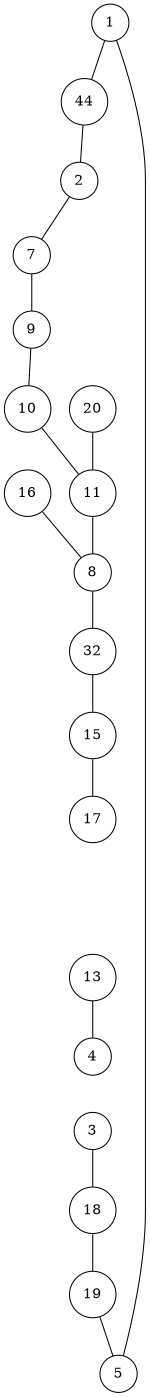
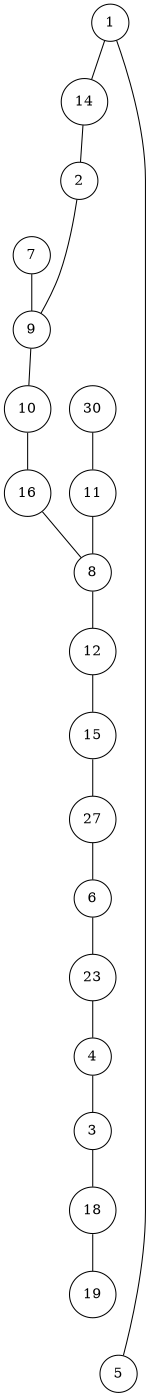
node "44": label "44" -> "14"
edge "2" -- "7": now "2" -- "9"
node "20": label "20" -> "30"
edge "10" -- "11": now "10" -- "16"
node "32": label "32" -> "12"
node "17": label "17" -> "27"
node "6": added
node "13": label "13" -> "23"
edge "4" -- "3": added
edge "19" -- "5": removed
